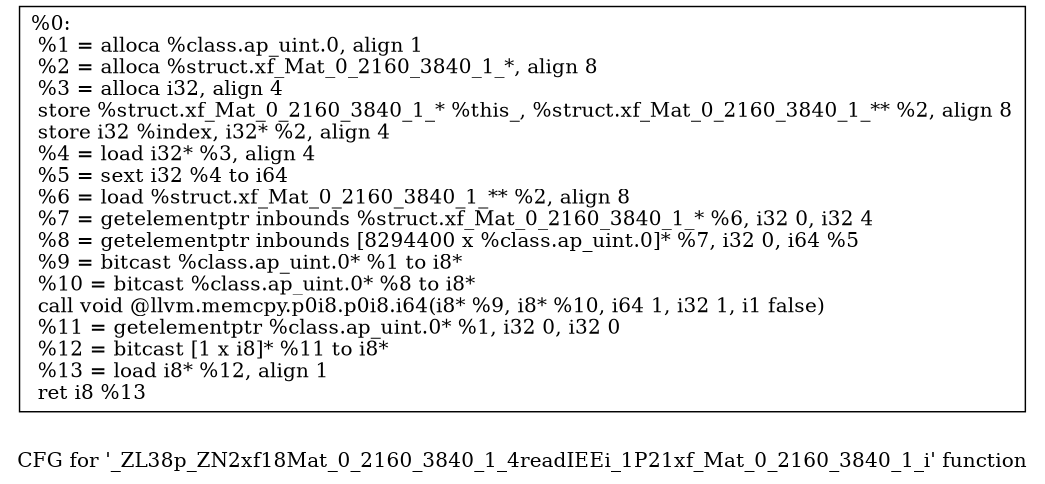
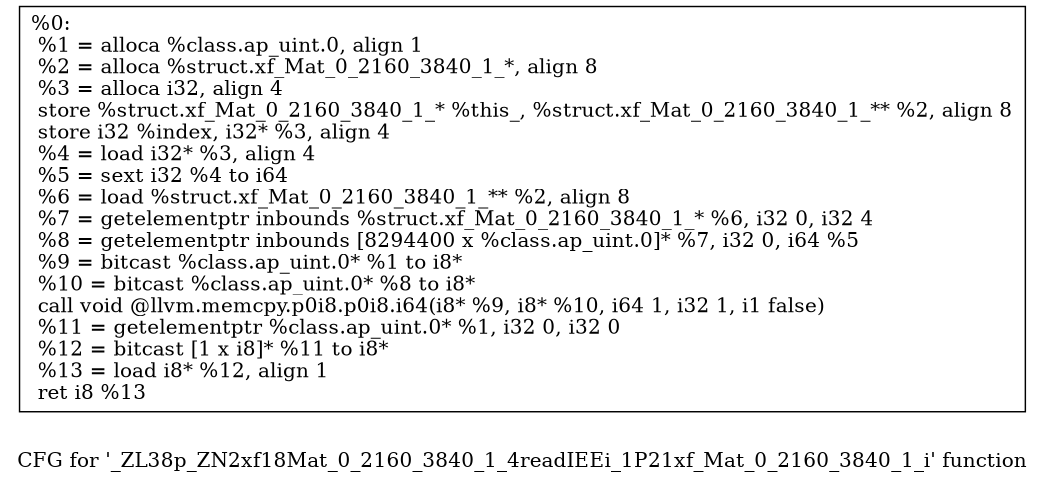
node "%0:": text "store i32 %index, i32* %2, align 4" -> "store i32 %index, i32* %3, align 4"
